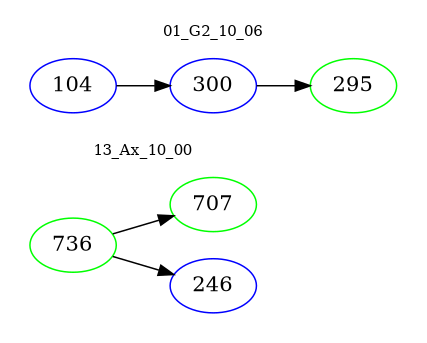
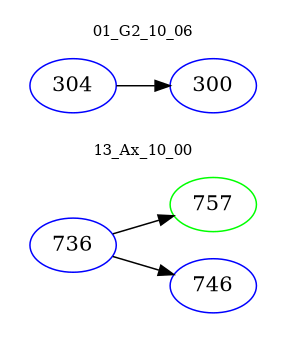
node "104": label "104" -> "304"
node "295": removed
node "707": label "707" -> "757"
node "736": color green -> blue
node "246": label "246" -> "746"
